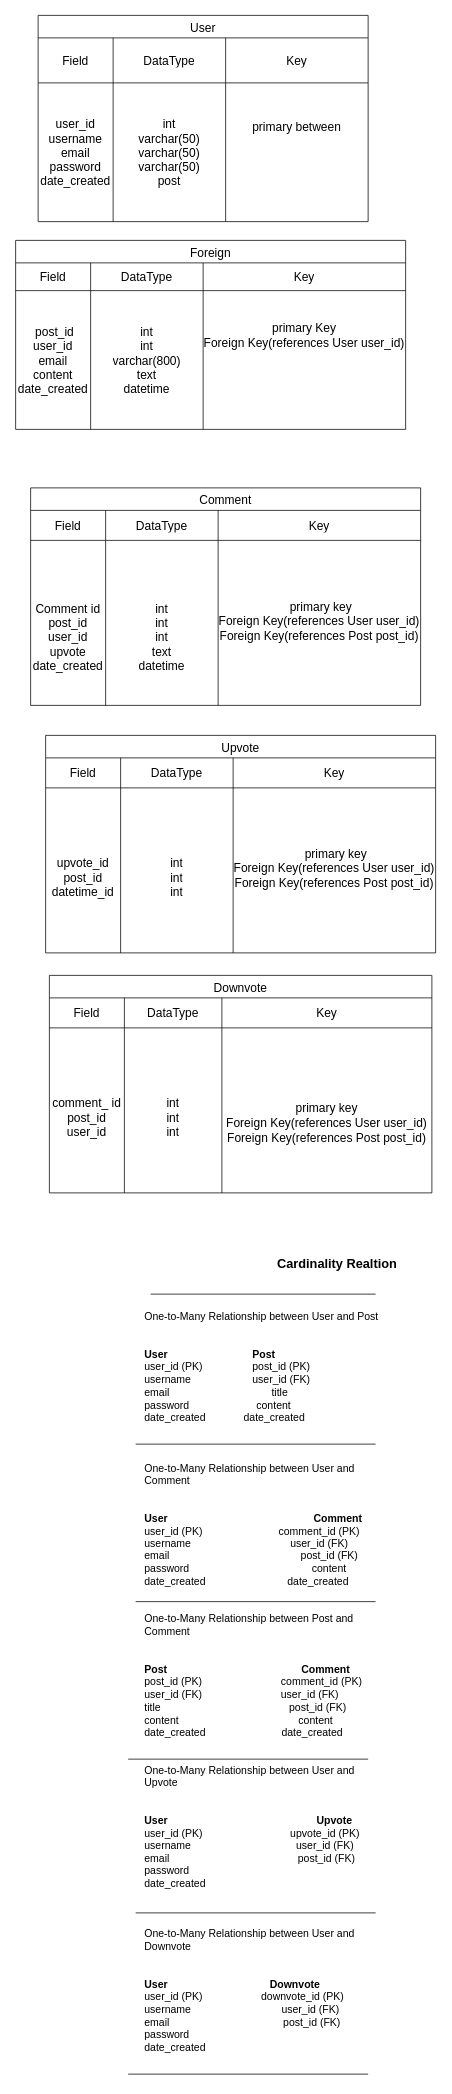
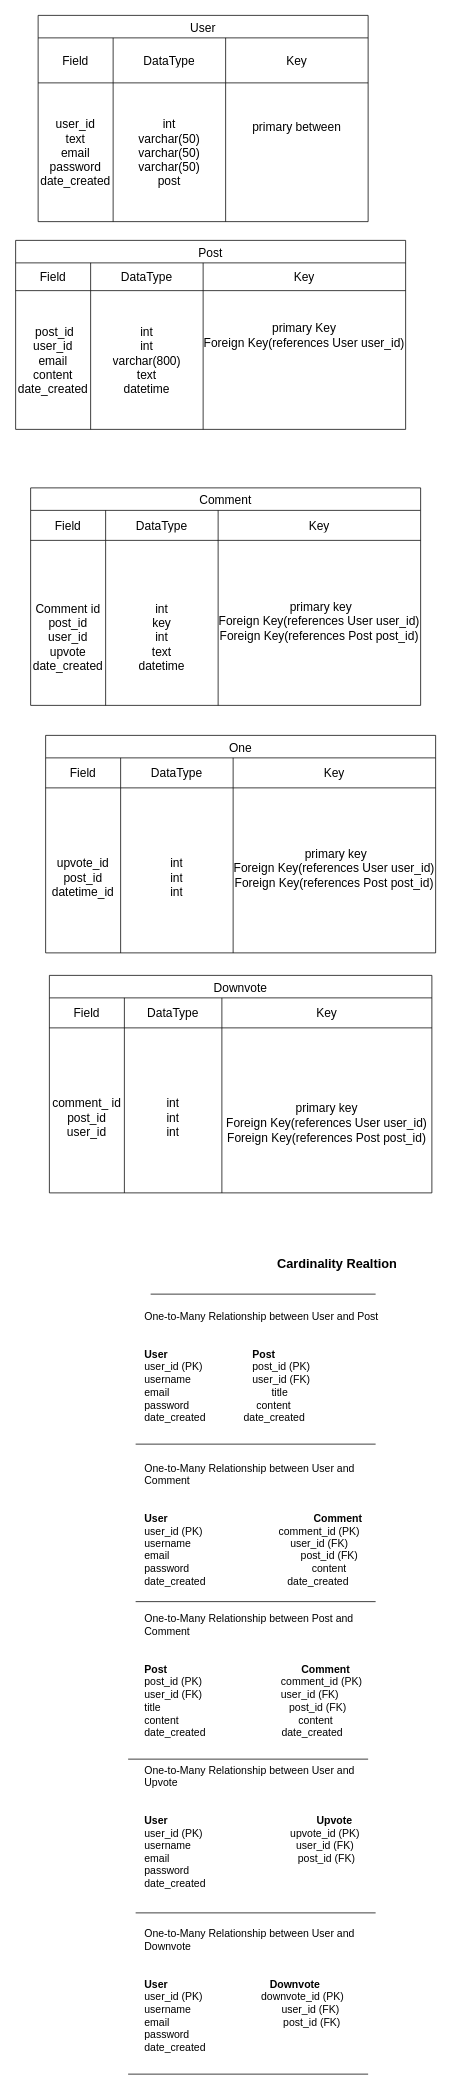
node "user_id username email password date_created": label "user_id username email password date_created" -> "user_id text email password date_created"
node "Foreign": label "Foreign" -> "Post"
node "int int int text datetime": label "int int int text datetime" -> "int key int text datetime"
node "Upvote": label "Upvote" -> "One"
